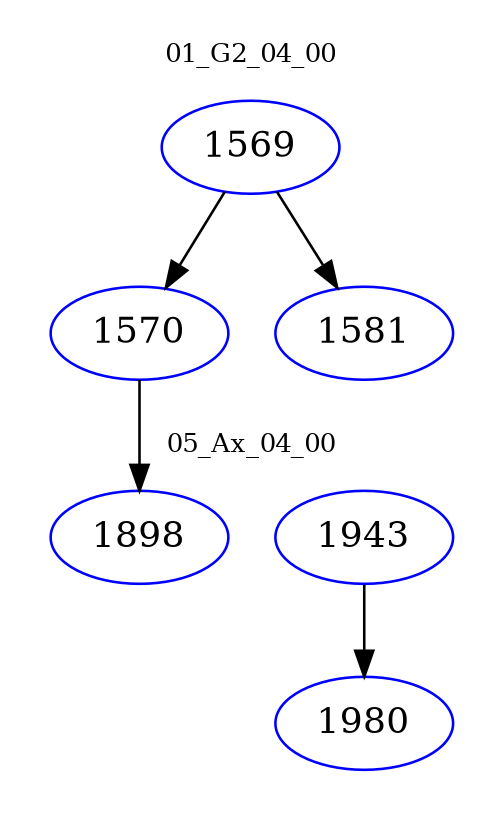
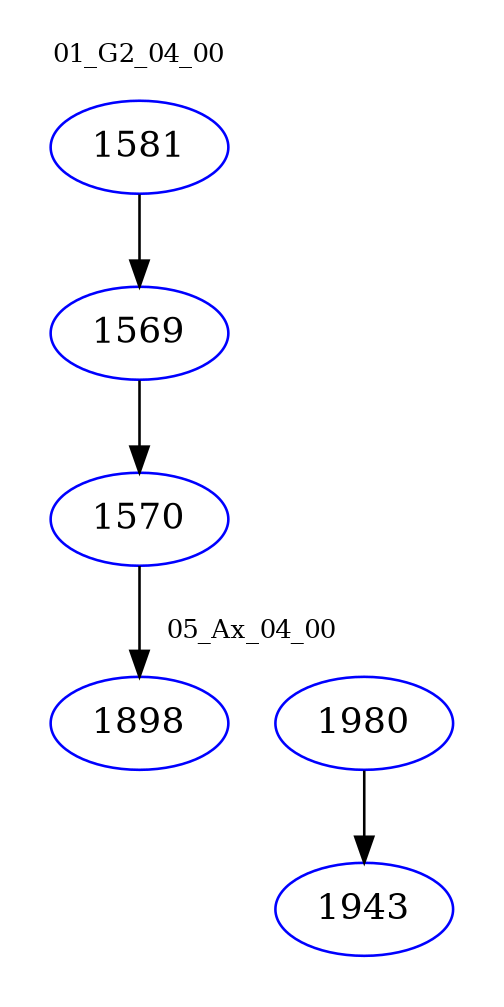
edge "1569" -> "1581": reversed
edge "1943" -> "1980": reversed
